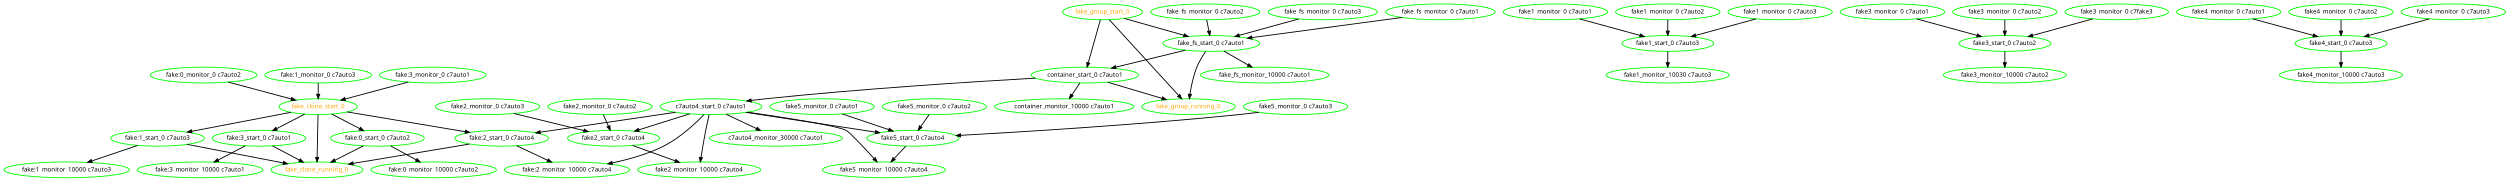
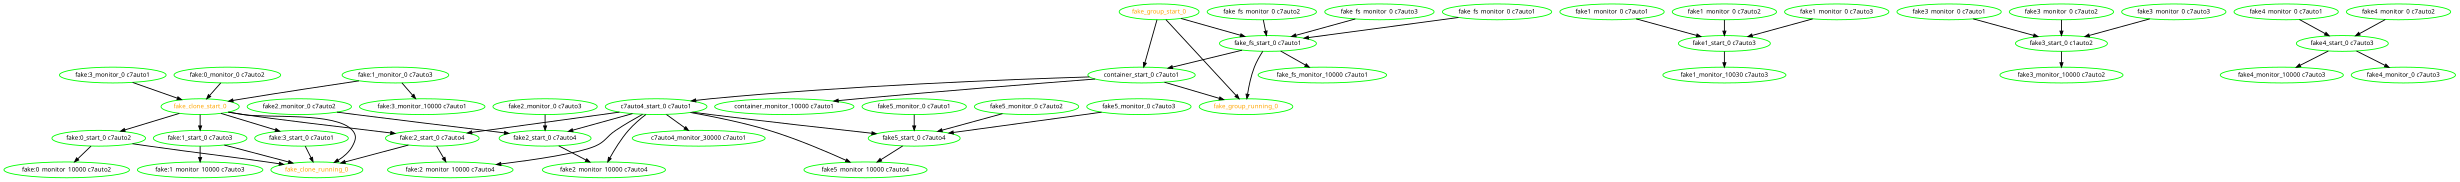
node "fake3_monitor_0 c7fake3": label "fake3_monitor_0 c7fake3" -> "fake3_monitor_0 c7auto3"
edge "fake4_monitor_0 c7auto3" -> "fake4_start_0 c7auto3": reversed
node "fake3_start_0 c7auto2": label "fake3_start_0 c7auto2" -> "fake3_start_0 c1auto2"
edge "fake:3_start_0 c7auto1" -> "fake:3_monitor_10000 c7auto1": now "fake:1_monitor_0 c7auto3" -> "fake:3_monitor_10000 c7auto1"
